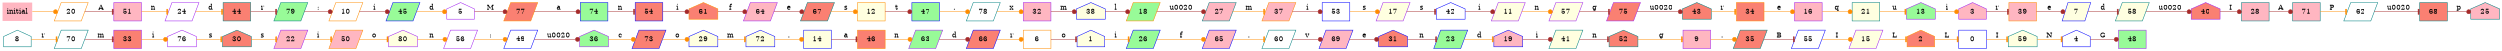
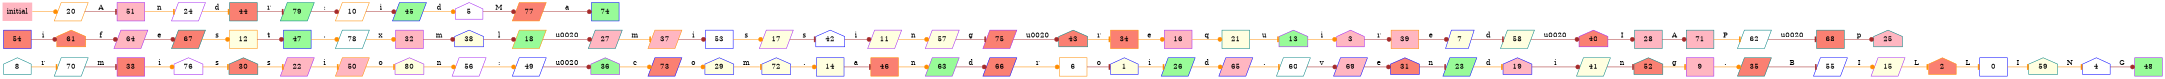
edge "74" -> "54": removed, label "n"
edge "3" -> "39": arrowhead tee -> dot
edge "26" -> "65": label "f" -> "d"
